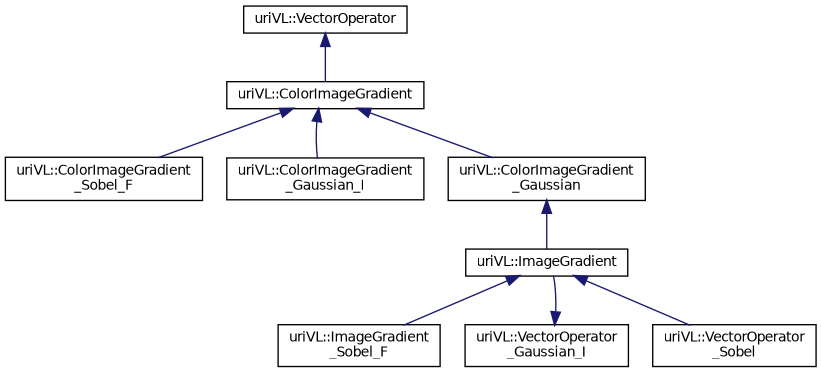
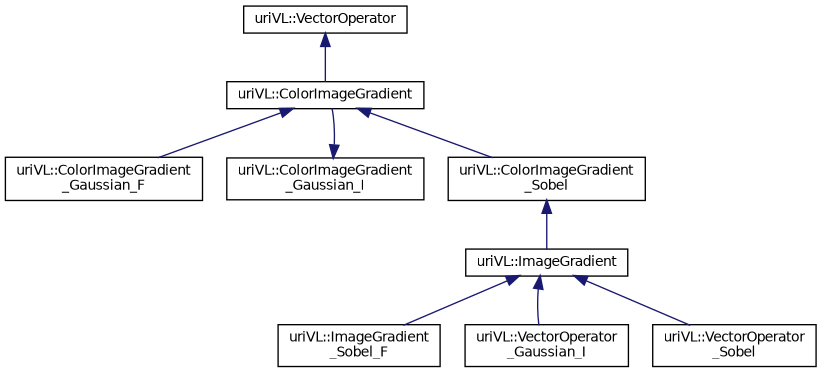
edge "uriVL::ColorImageGradient _Gaussian_I" -> "uriVL::ColorImageGradient": reversed
node "uriVL::ColorImageGradient _Sobel_F": label "uriVL::ColorImageGradient _Sobel_F" -> "uriVL::ColorImageGradient _Gaussian_F"
node "uriVL::ColorImageGradient _Gaussian": label "uriVL::ColorImageGradient _Gaussian" -> "uriVL::ColorImageGradient _Sobel"
edge "uriVL::ImageGradient" -> "uriVL::VectorOperator _Gaussian_I": reversed
